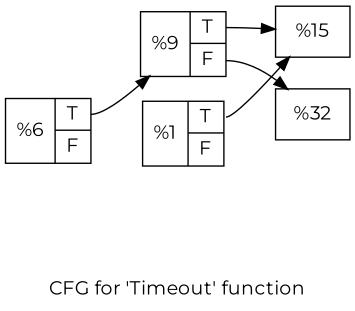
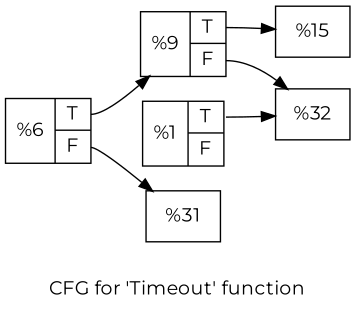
edge "%1" -> "%15": now "%1" -> "%32"
node "%31": added
